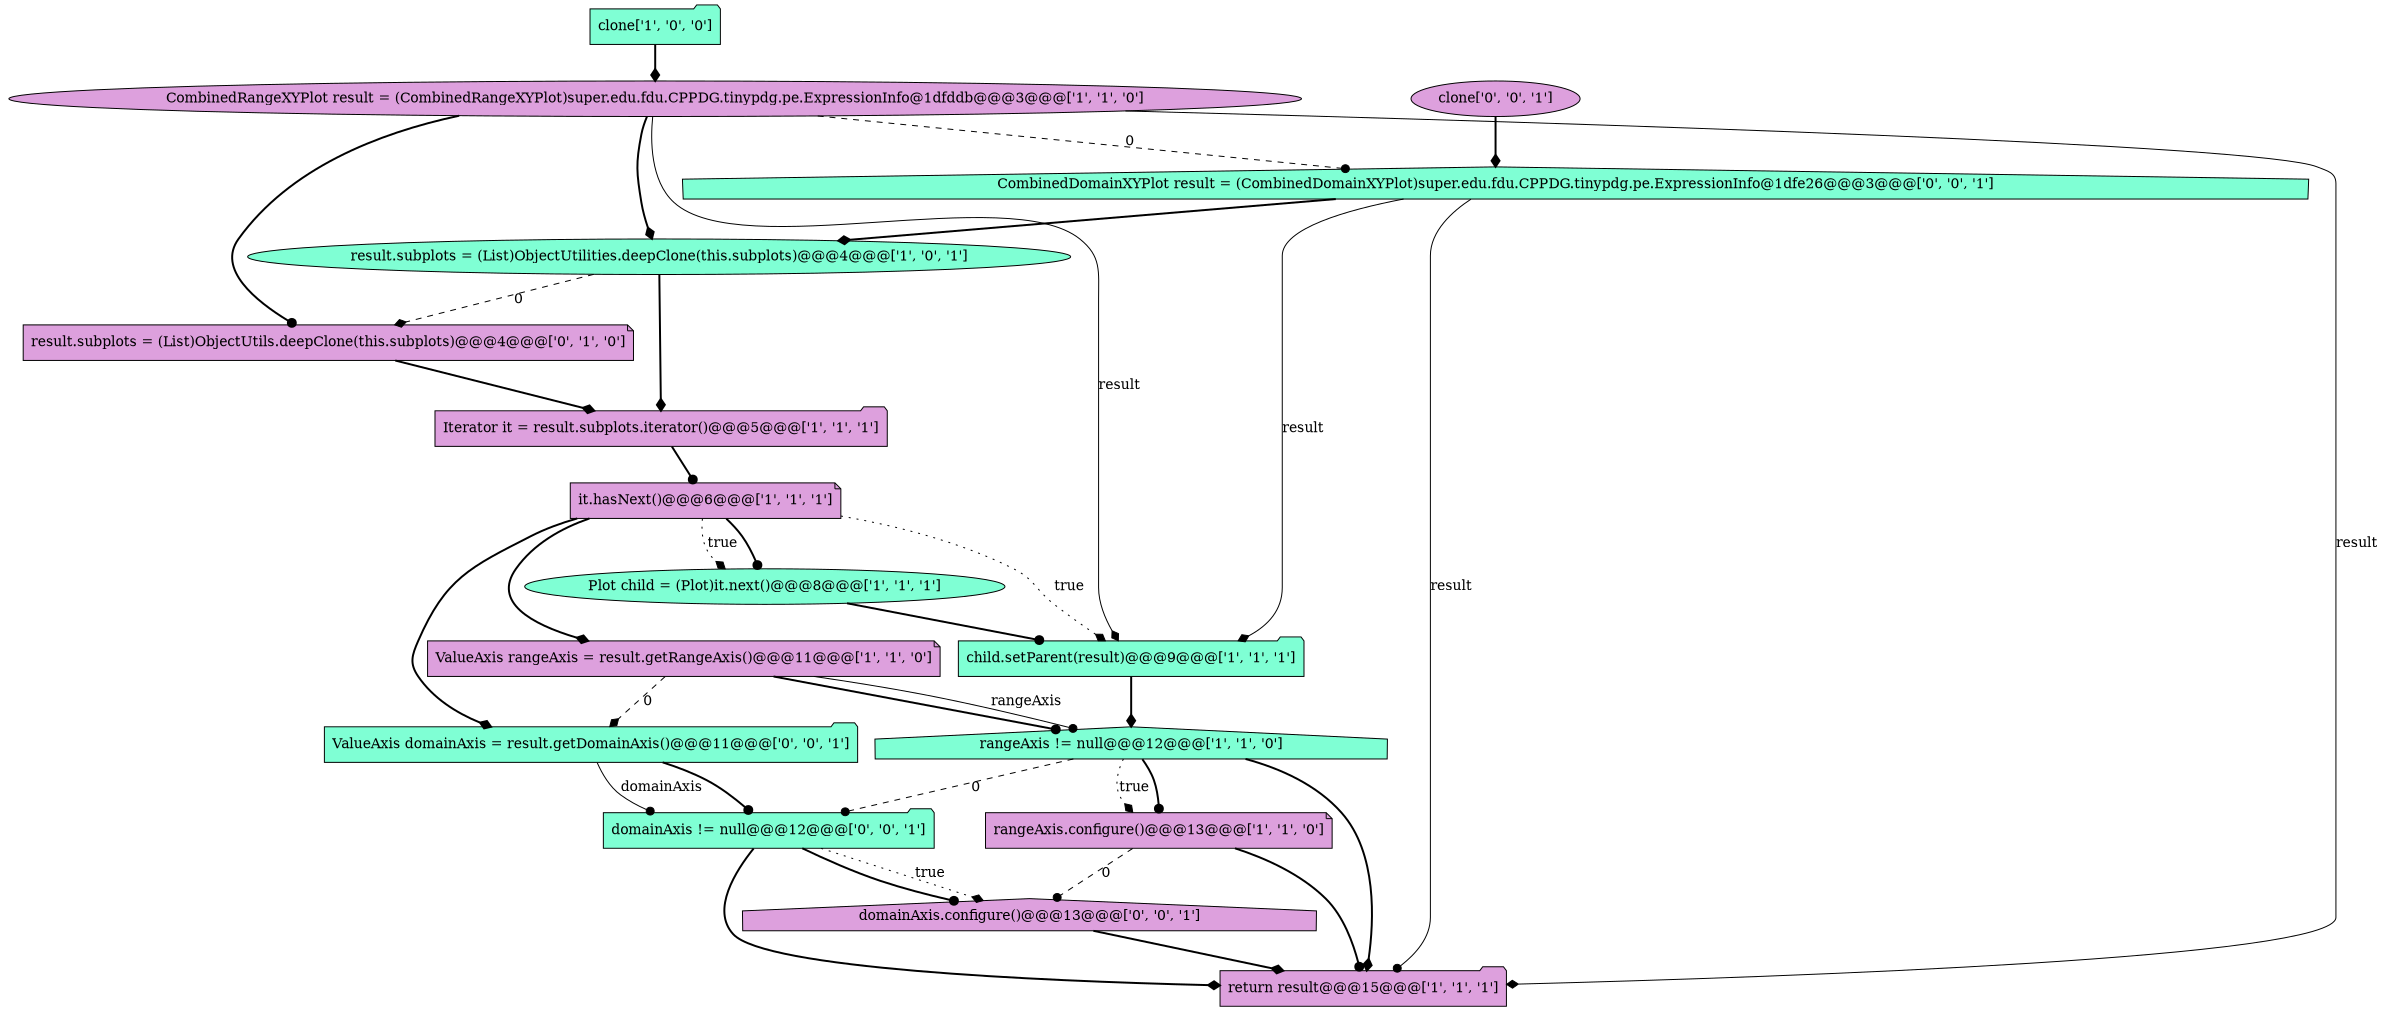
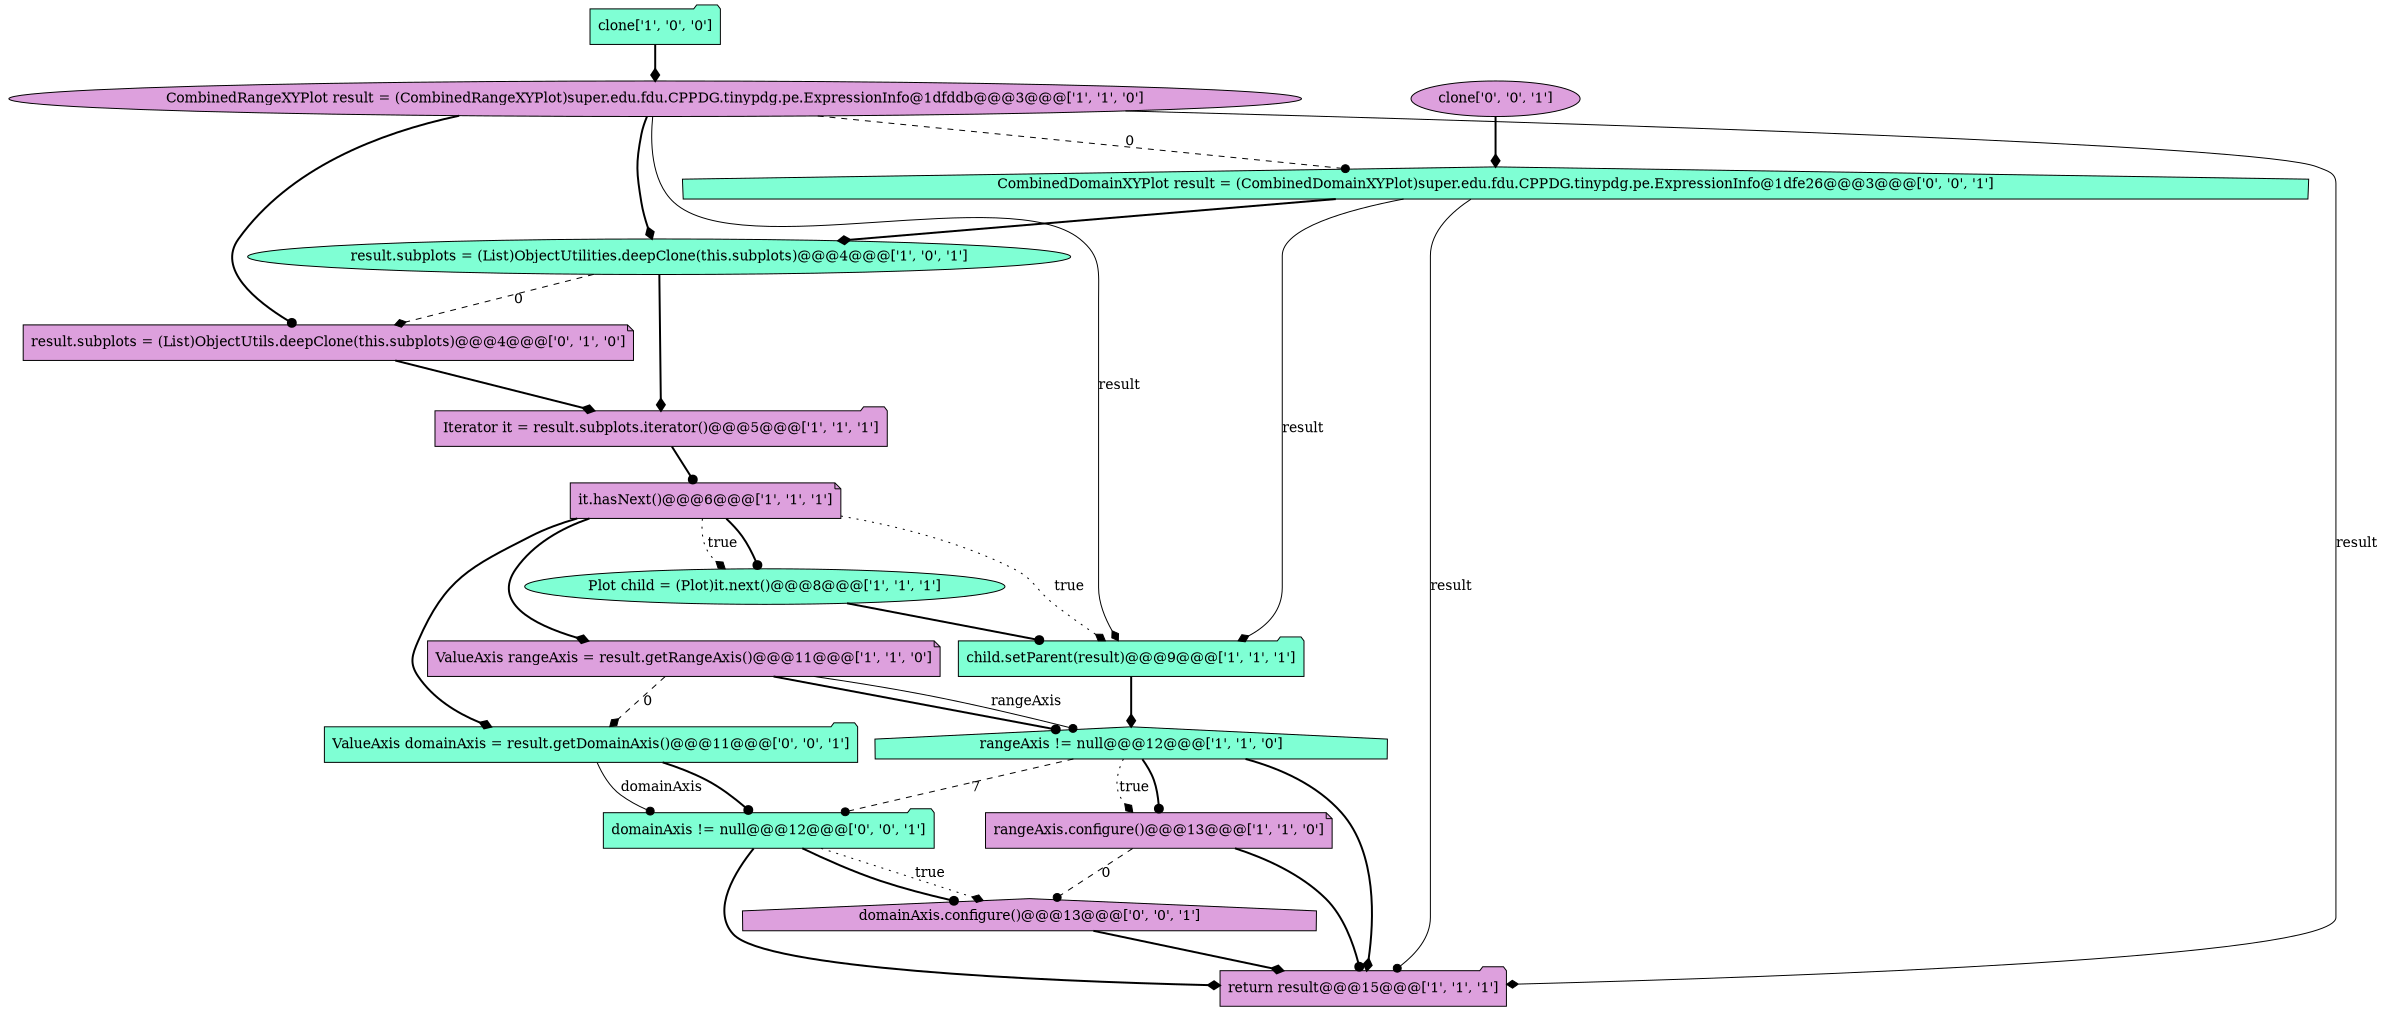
edge "rangeAxis != null@@@12@@@['1', '1', '0']" -> "domainAxis != null@@@12@@@['0', '0', '1']": label "0" -> "7"
